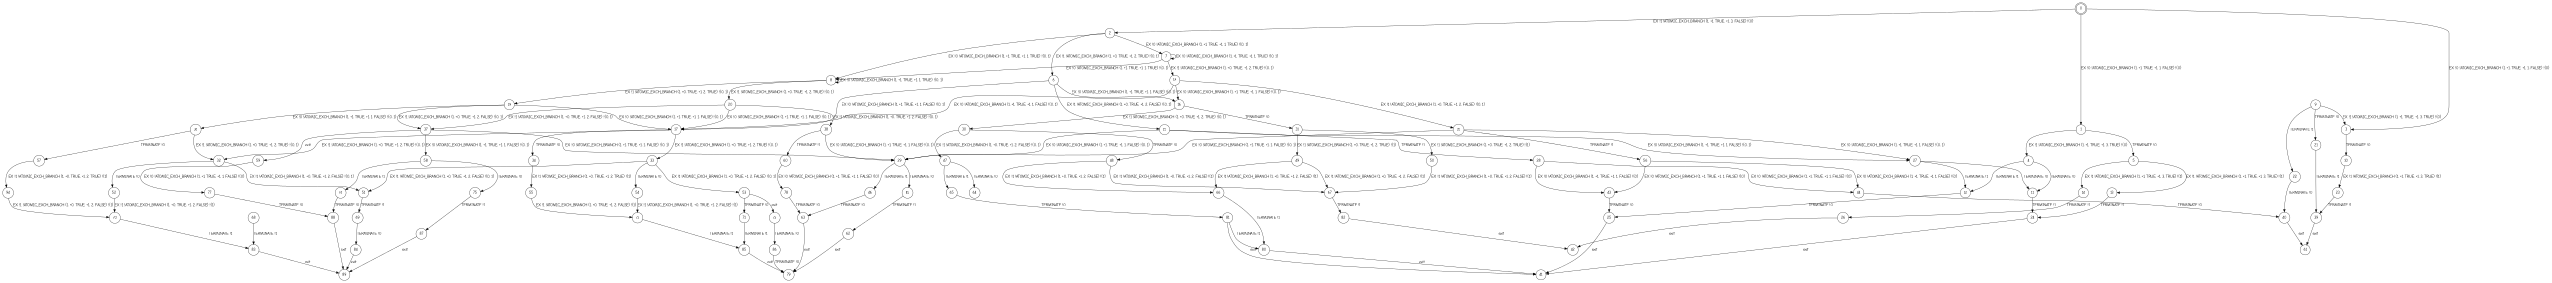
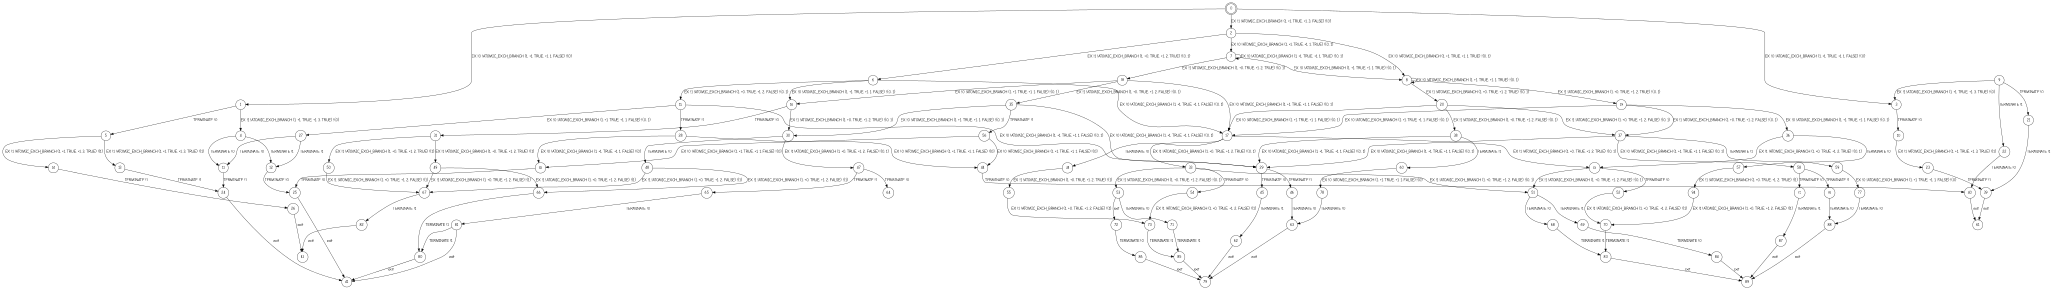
edge "35" -> "27": now "35" -> "30"
edge "37" -> "59": label "exit" -> "TERMINATE !1"
edge "51" -> "68": added, label "TERMINATE !0"
edge "86" -> "79": label "TERMINATE !0" -> "exit"
